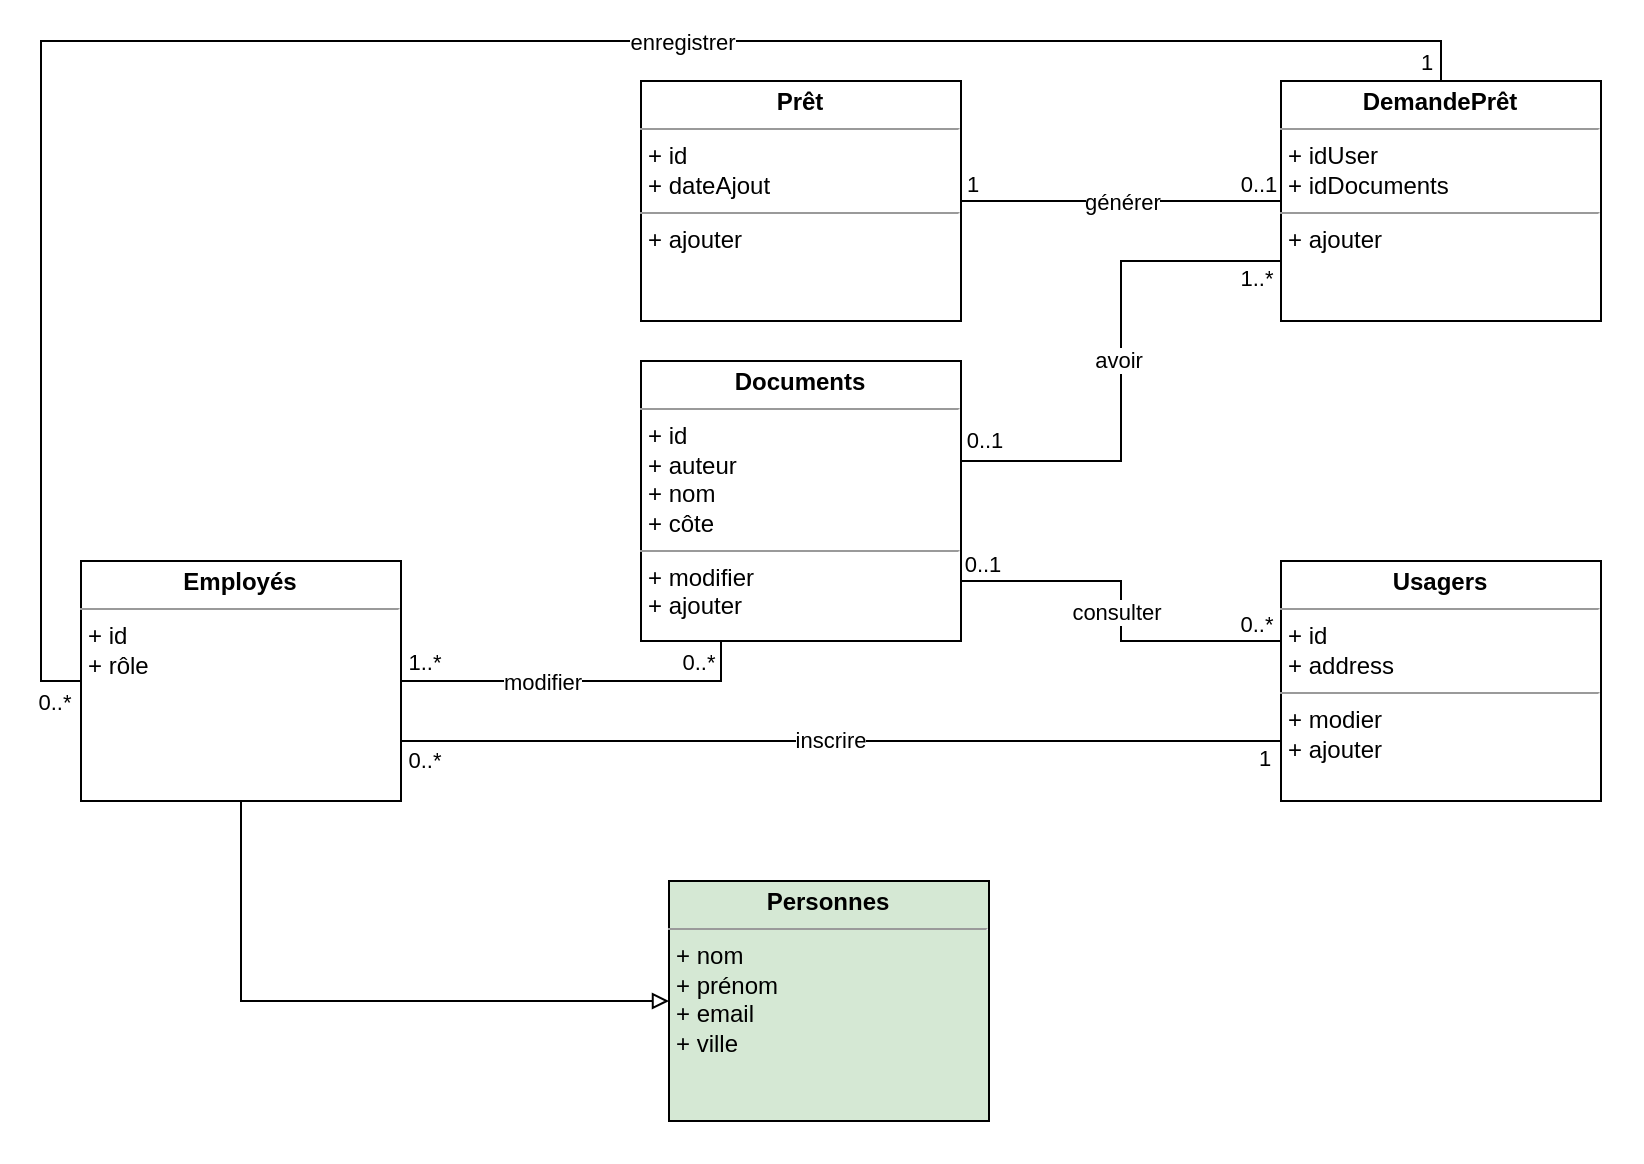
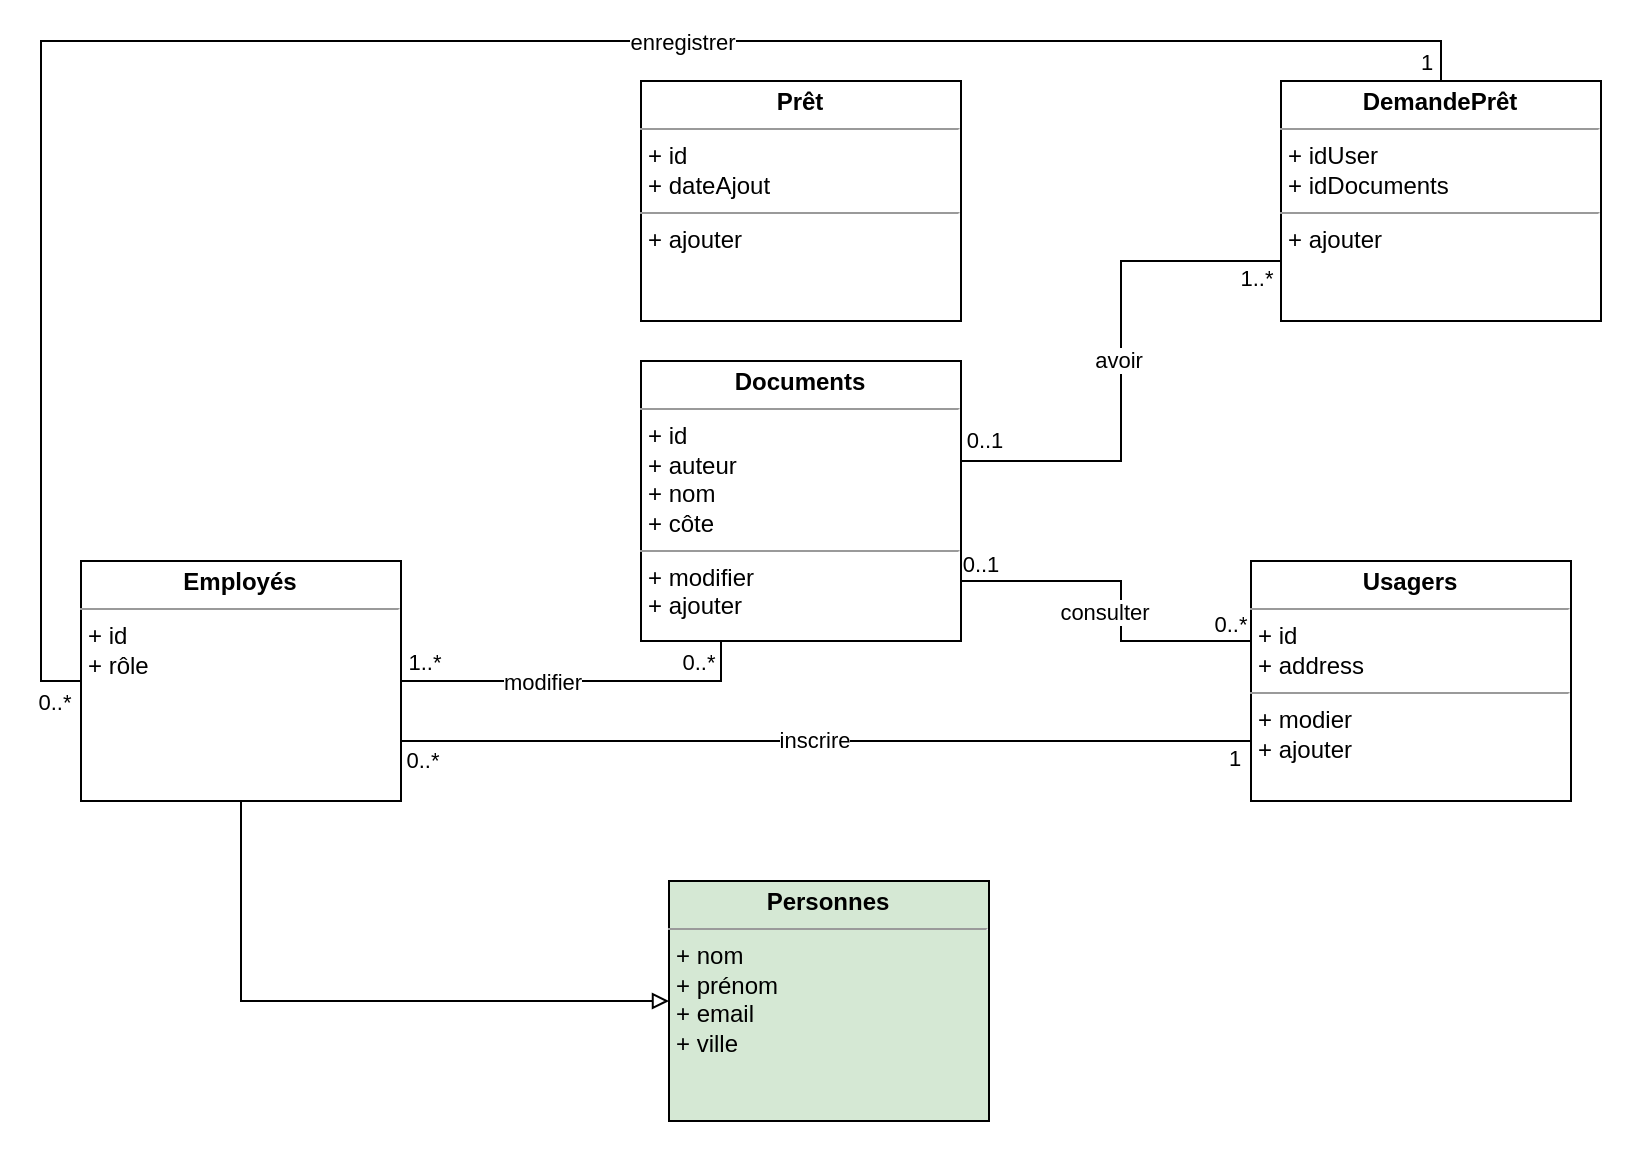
edge "Prêt + id + dateAjout + ajouter" -- "DemandePrêt + idUser + idDocuments + ajouter": removed, labels "1", "générer", "0..1"
node "Usagers + id + address + modier + ajouter": moved (1441, 681) -> (1411, 681)
